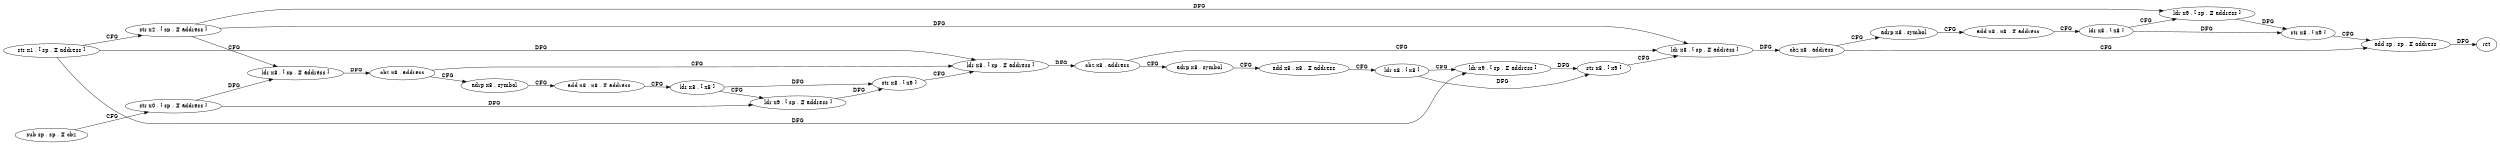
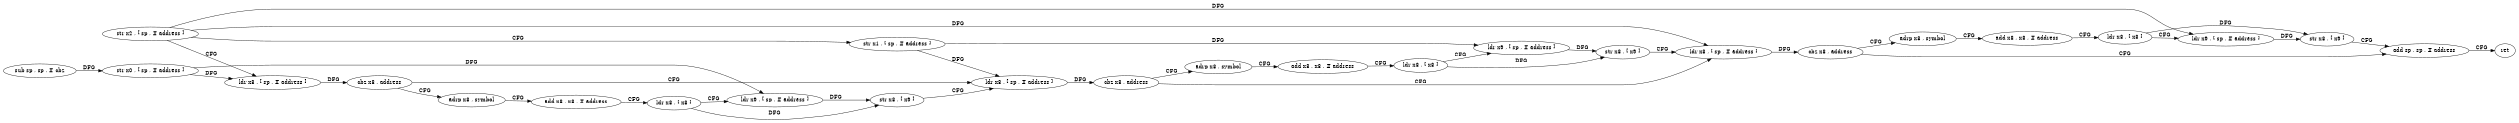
edge "str x1 , [ sp , # address ]" -> "str x2 , [ sp , # address ]": reversed
edge "add sp , sp , # address" -> "ret": label "DFG" -> "CFG"
edge "sub sp , sp , # cbz" -> "str x0 , [ sp , # address ]": label "CFG" -> "DFG"
